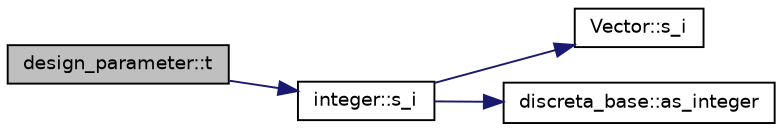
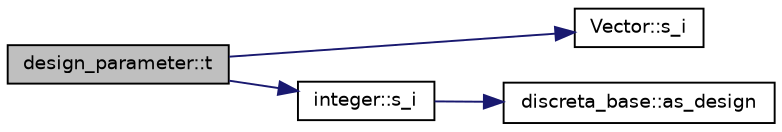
edge "integer::s_i" -> "Vector::s_i": now "design_parameter::t" -> "Vector::s_i"
node "discreta_base::as_integer": label "discreta_base::as_integer" -> "discreta_base::as_design"
